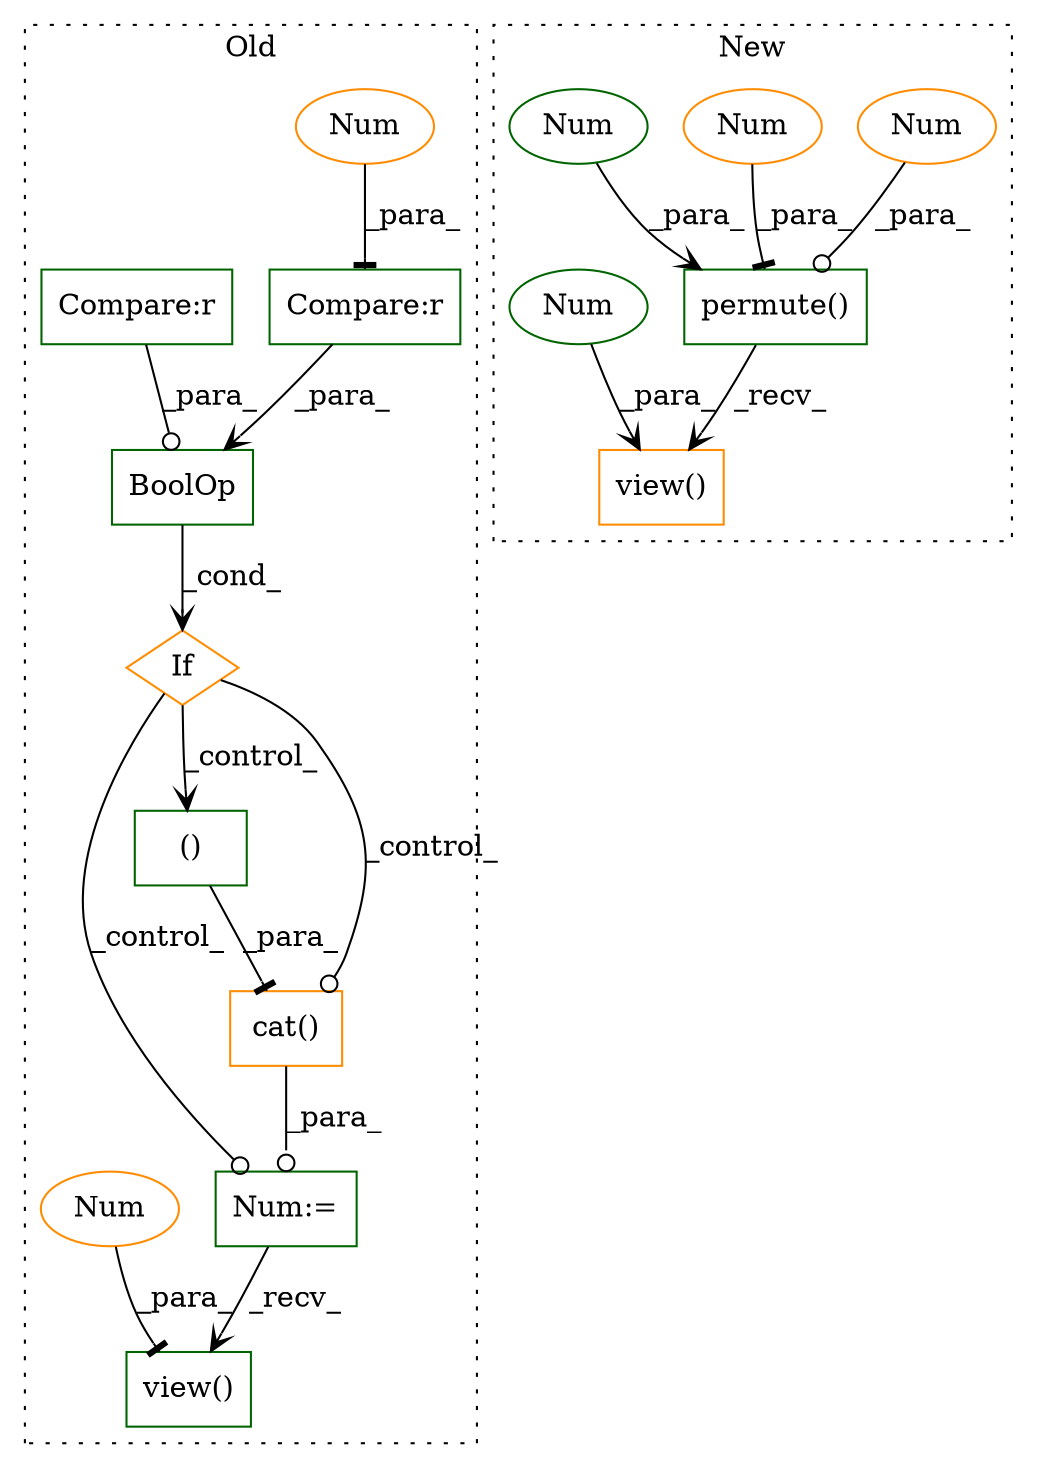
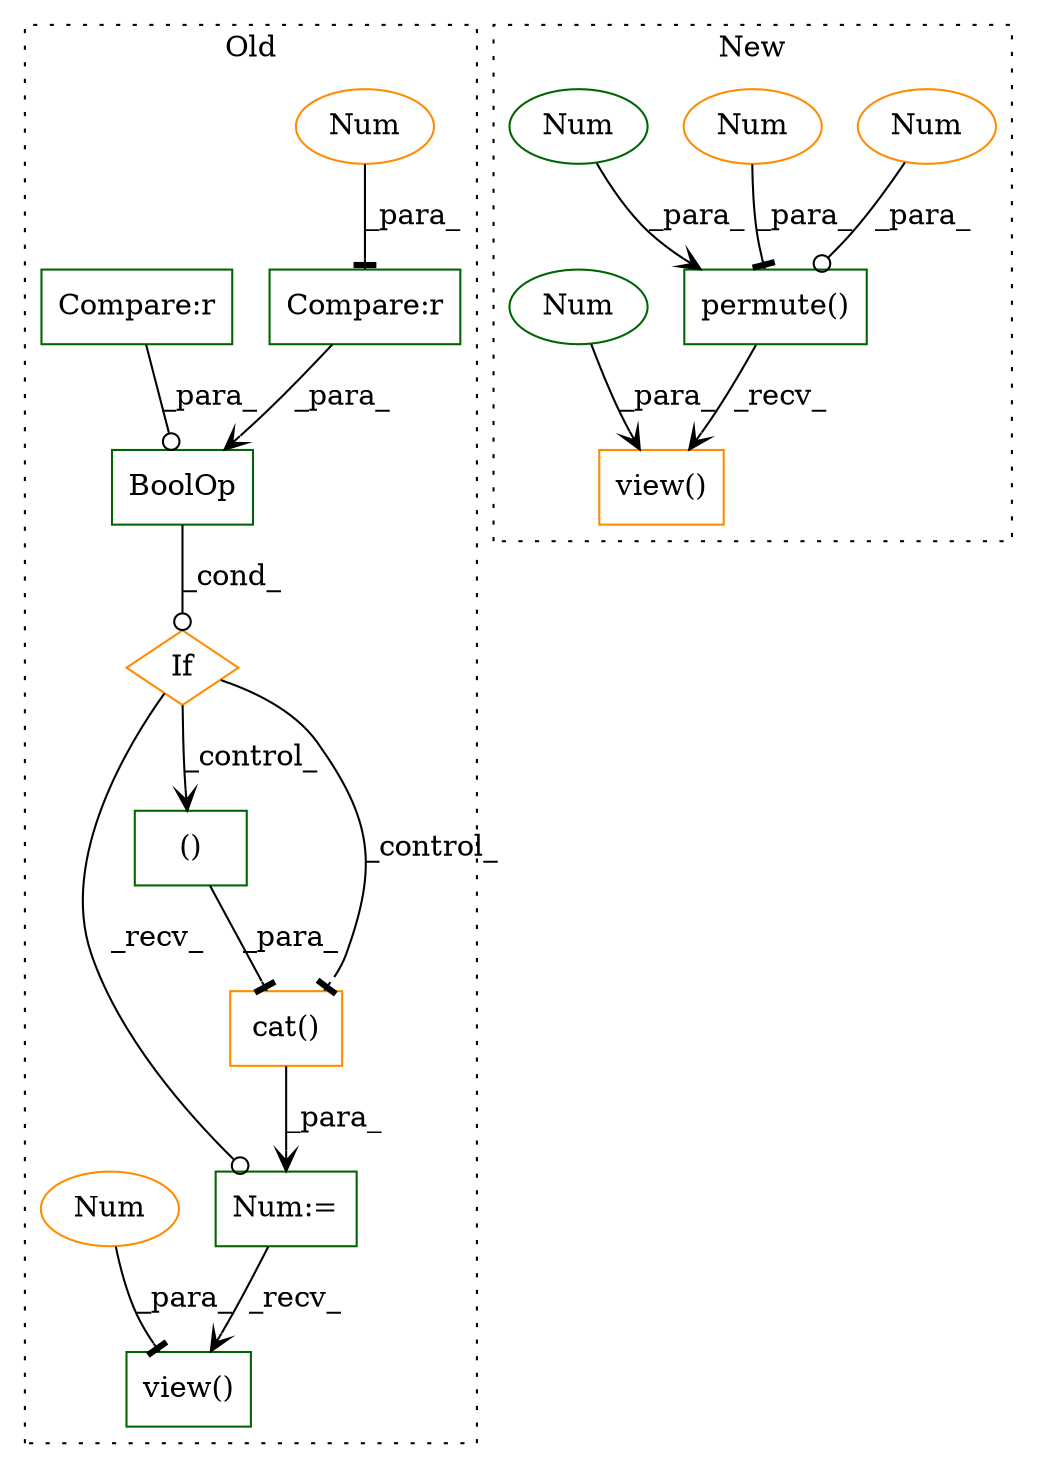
edge "BoolOp" -> "If": arrowhead vee -> odot
edge "If" -> "cat()": arrowhead odot -> tee
edge "If" -> "Num:=": label "_control_" -> "_recv_"
edge "cat()" -> "Num:=": arrowhead odot -> vee
